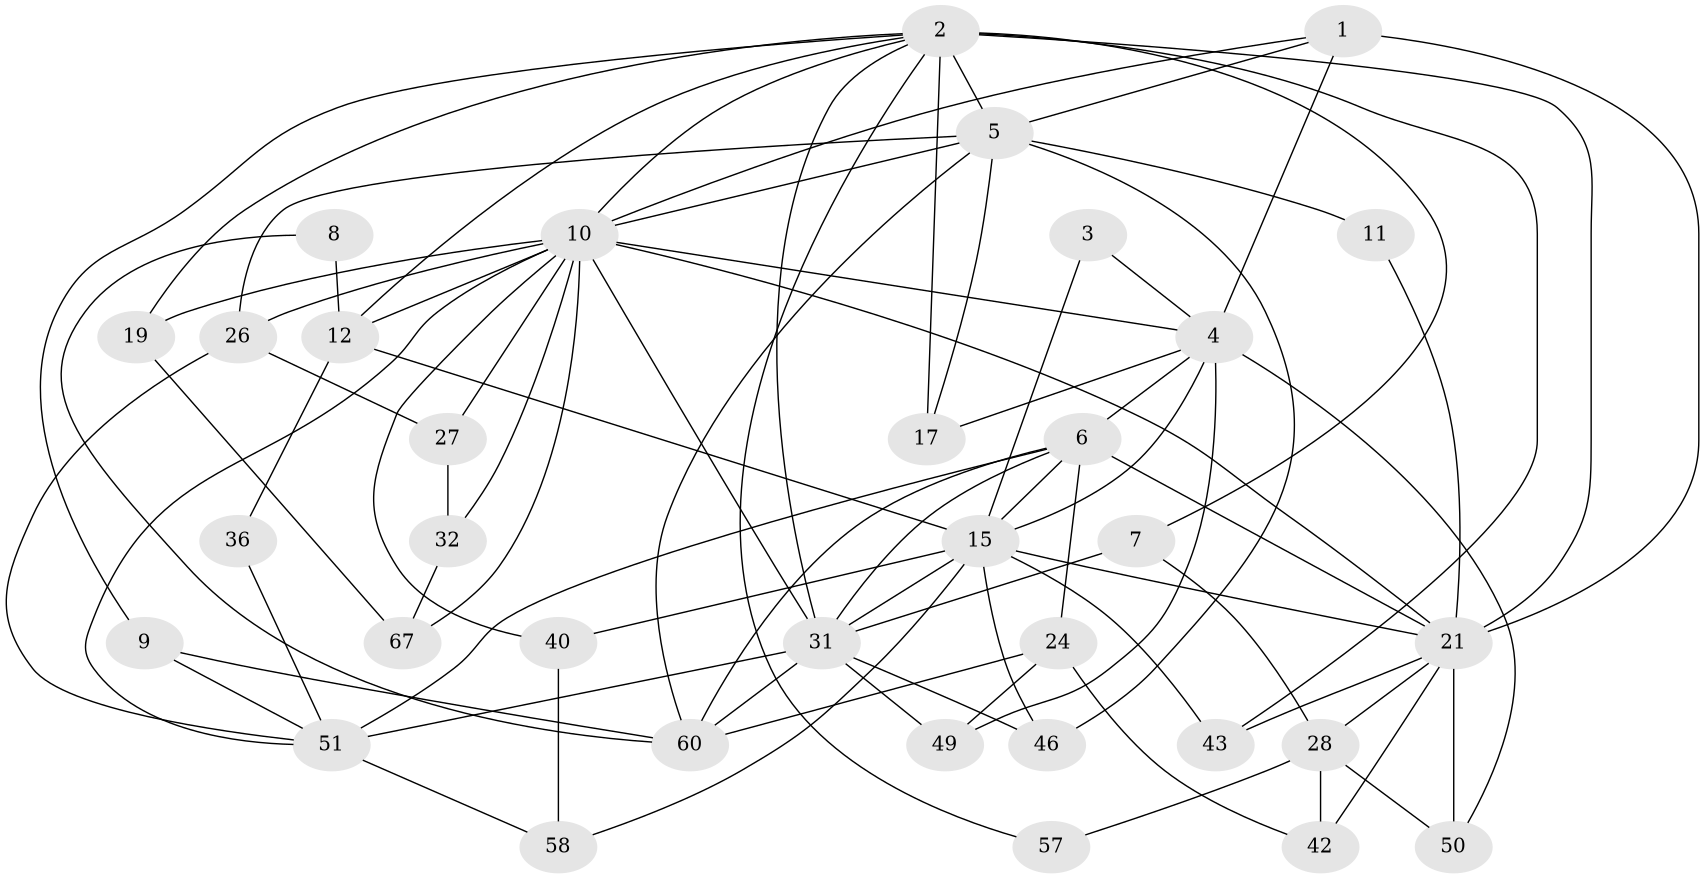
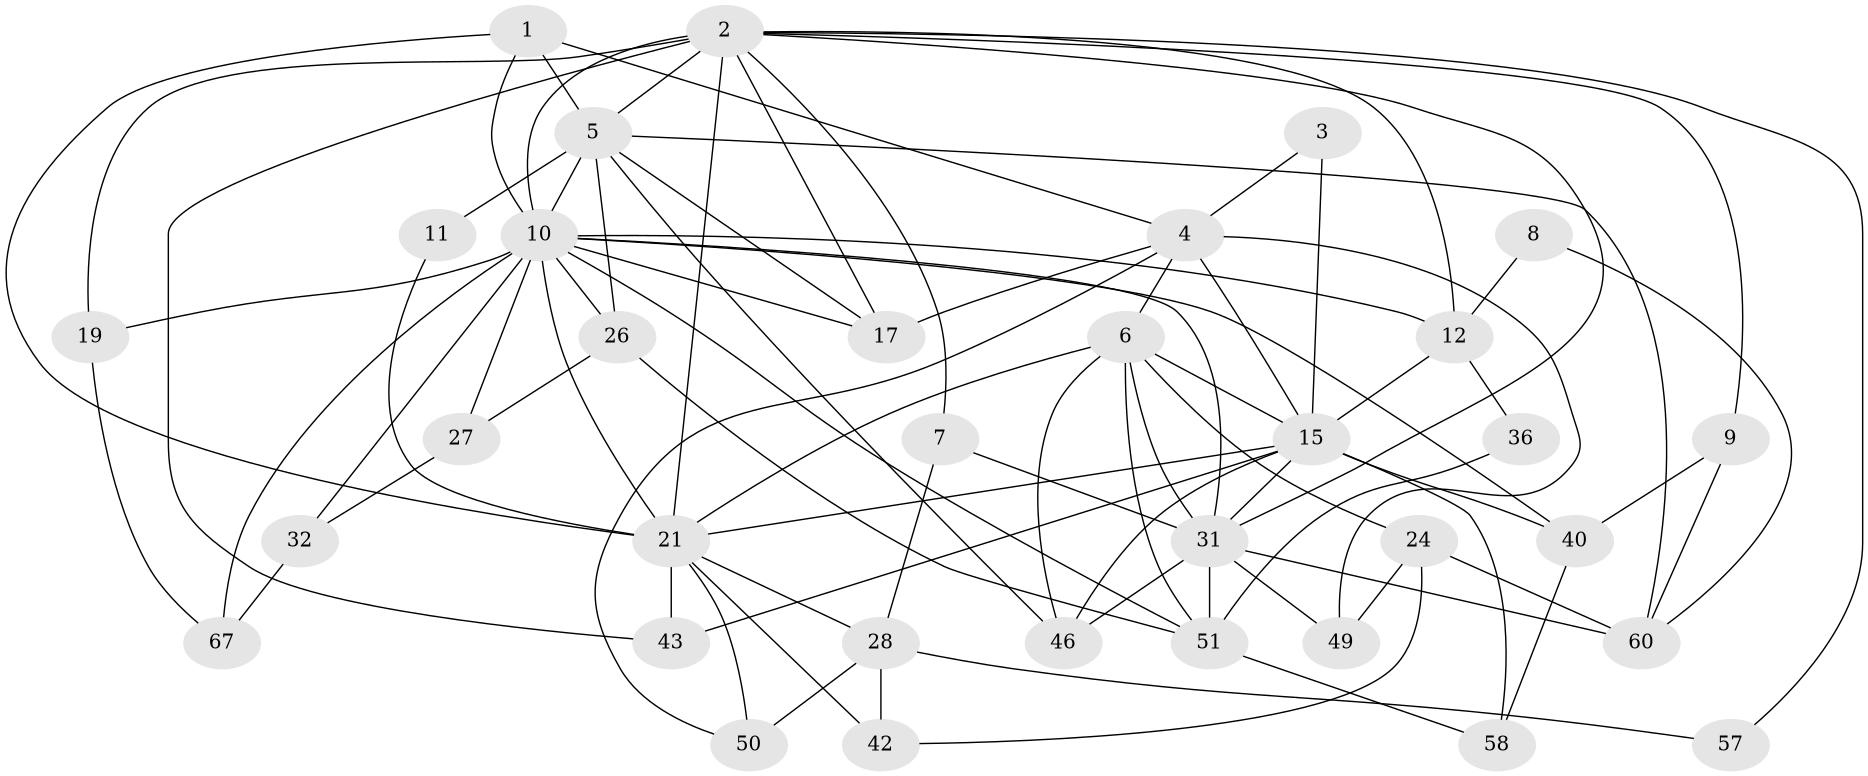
edge "10" -- "4": now "10" -- "17"
edge "6" -- "60": now "6" -- "46"
edge "9" -- "51": now "9" -- "40"
